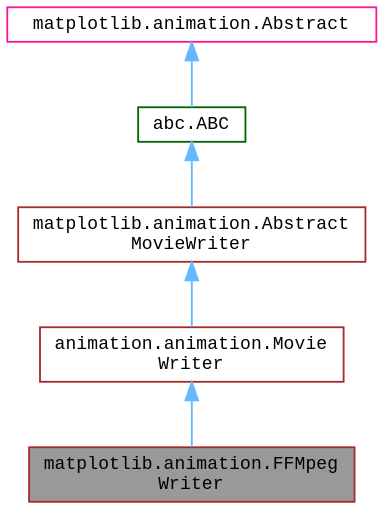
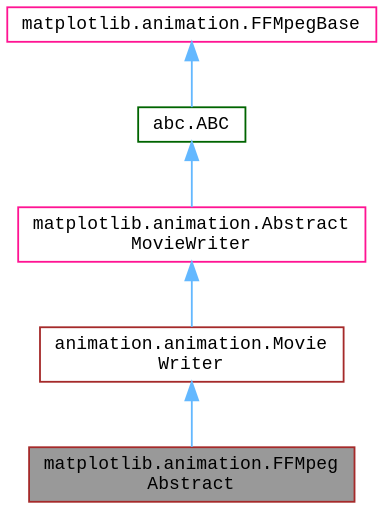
node "matplotlib.animation.Abstract": label "matplotlib.animation.Abstract" -> "matplotlib.animation.FFMpegBase"
node "matplotlib.animation.Abstract MovieWriter": color brown -> deeppink
node "matplotlib.animation.FFMpeg Writer": label "matplotlib.animation.FFMpeg Writer" -> "matplotlib.animation.FFMpeg Abstract"
